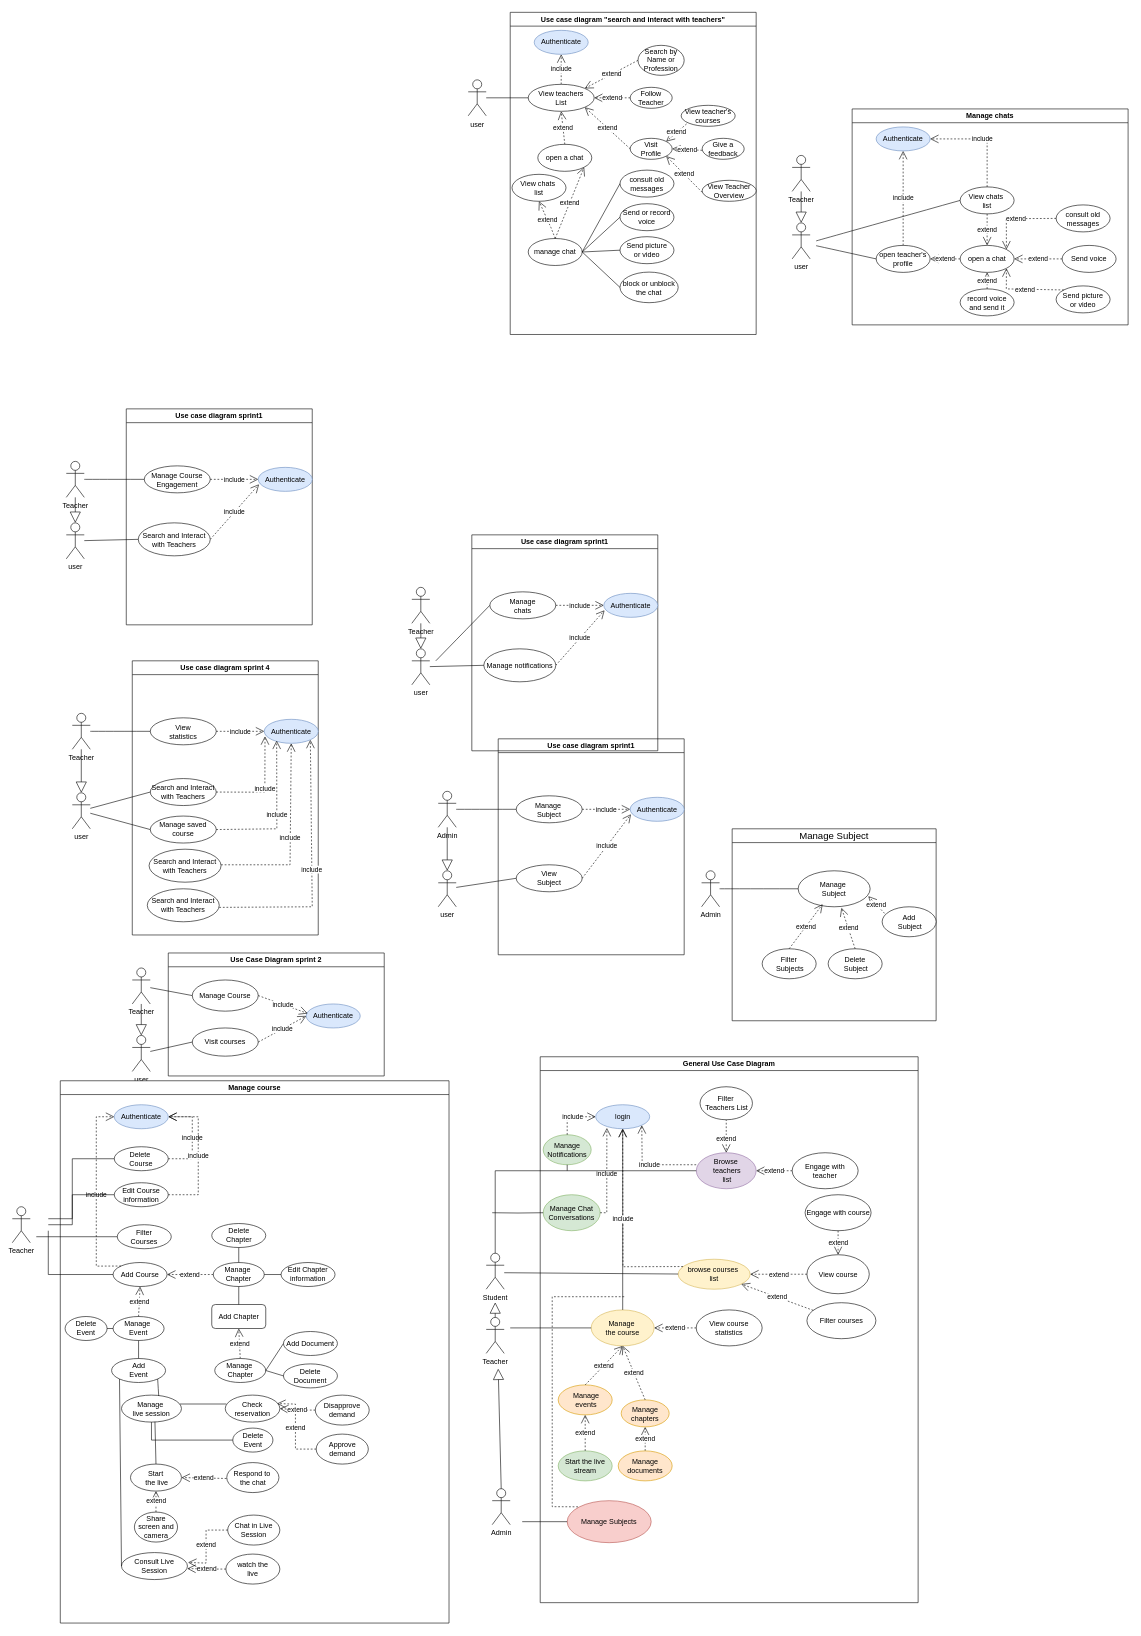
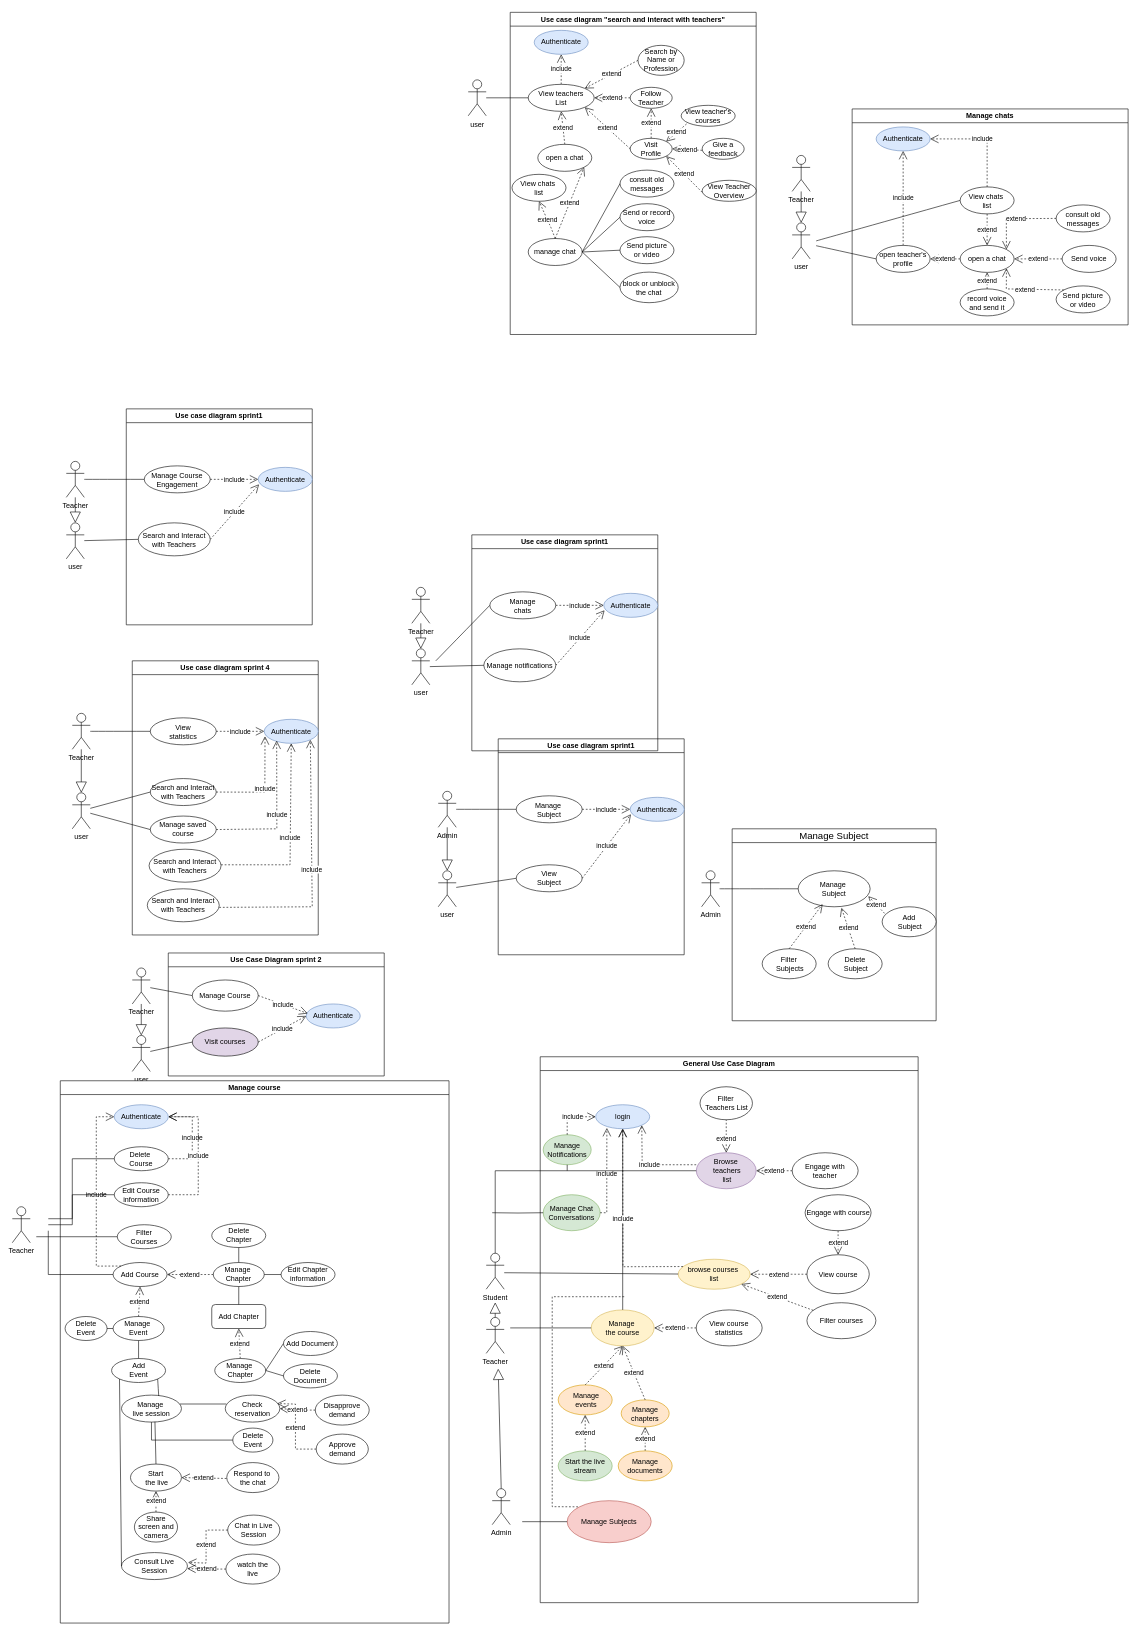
edge "Visit Profile" -> "Follow Teacher": added, label "extend"
node "Visit courses": fillcolor #ffffff -> #e1d5e7
